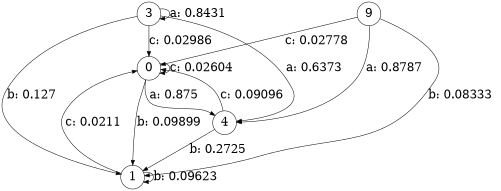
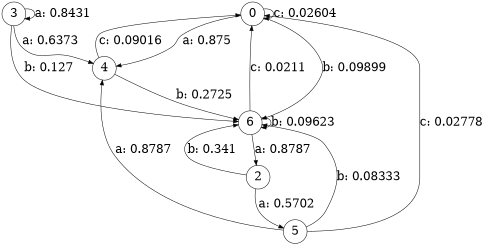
node "9": label "9" -> "5"
edge "3" -> "0": removed, label "c: 0.02986"
edge "4" -> "0": label "c: 0.09096  " -> "c: 0.09016  "
node "1": label "1" -> "6"
node "2": added
